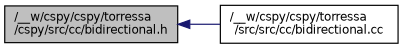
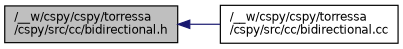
node "/__w/cspy/cspy/torressa /src/src/cc/bidirectional.cc": label "/__w/cspy/cspy/torressa /src/src/cc/bidirectional.cc" -> "/__w/cspy/cspy/torressa /cspy/src/cc/bidirectional.cc"
